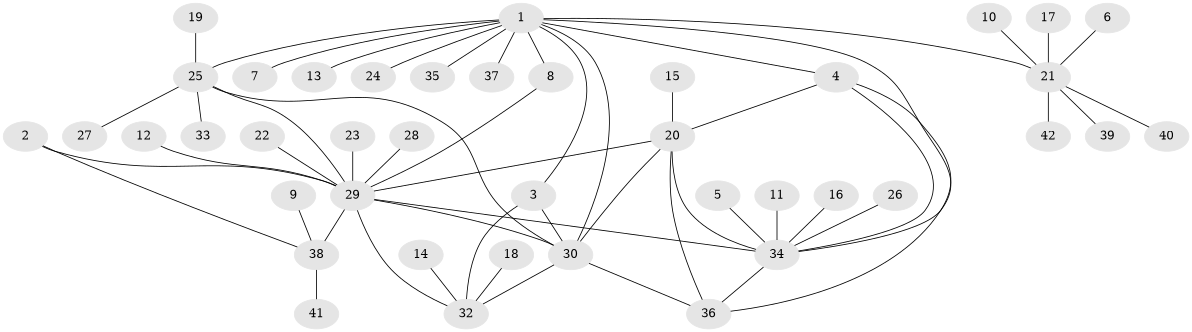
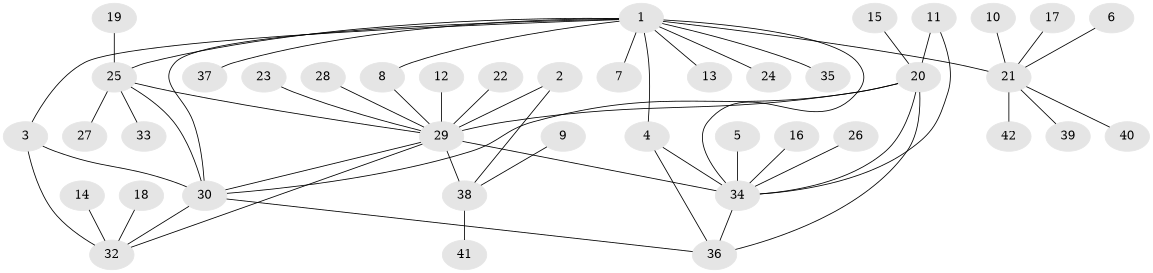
edge "4" -- "20": now "11" -- "20"
